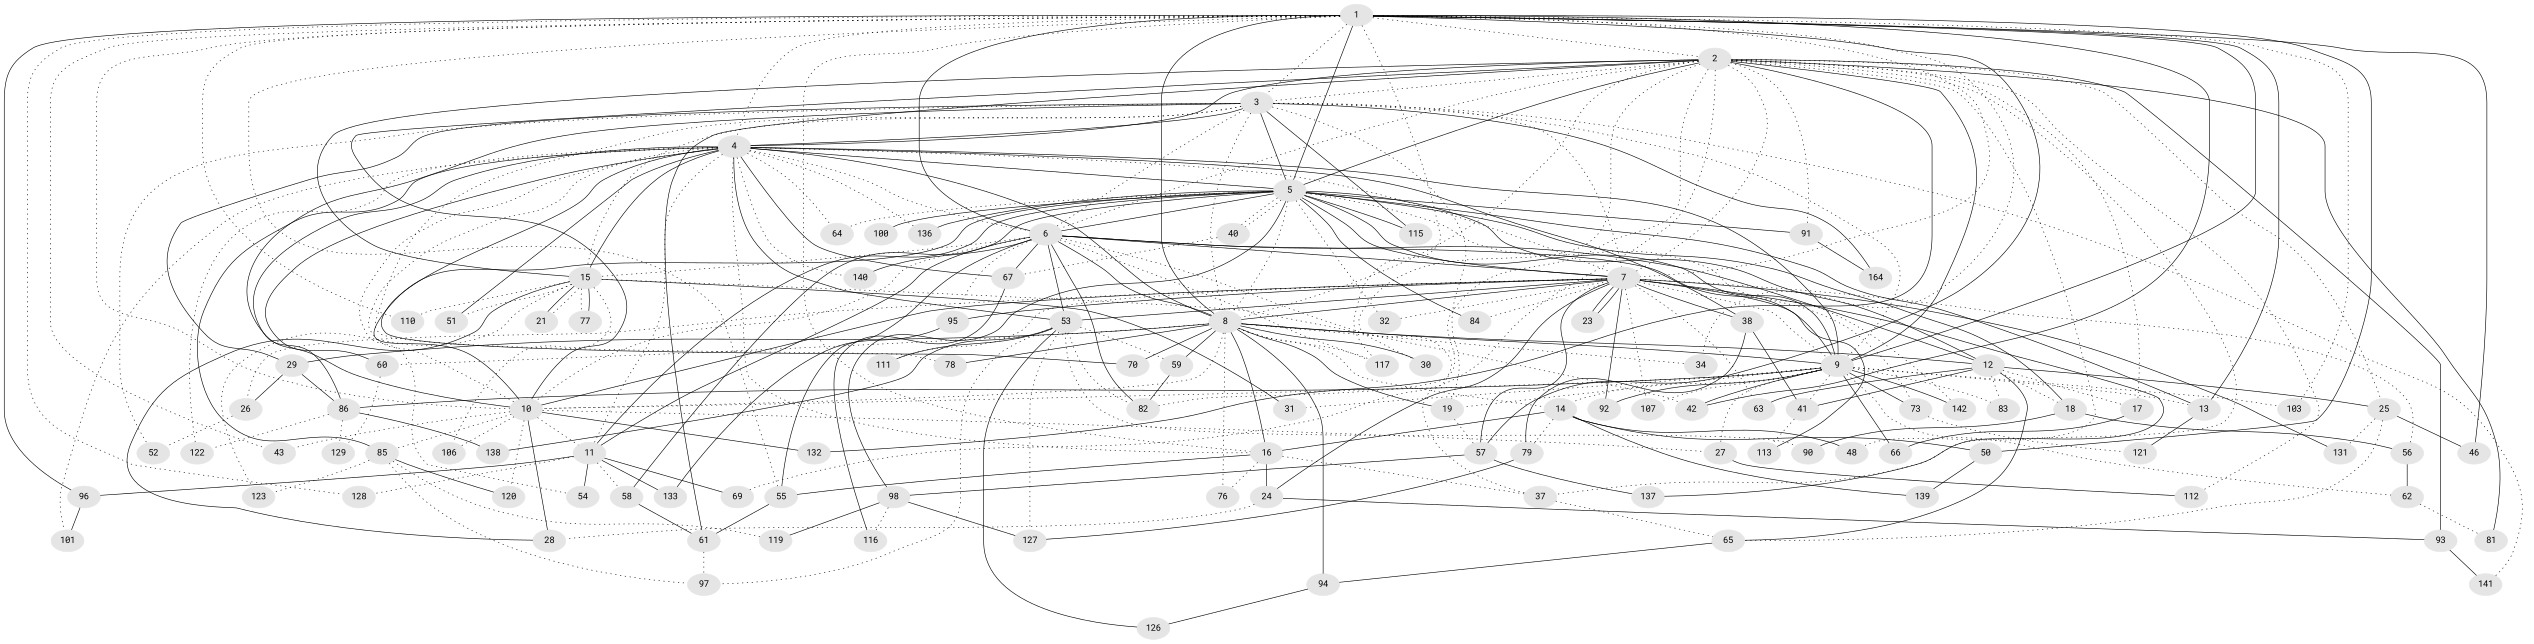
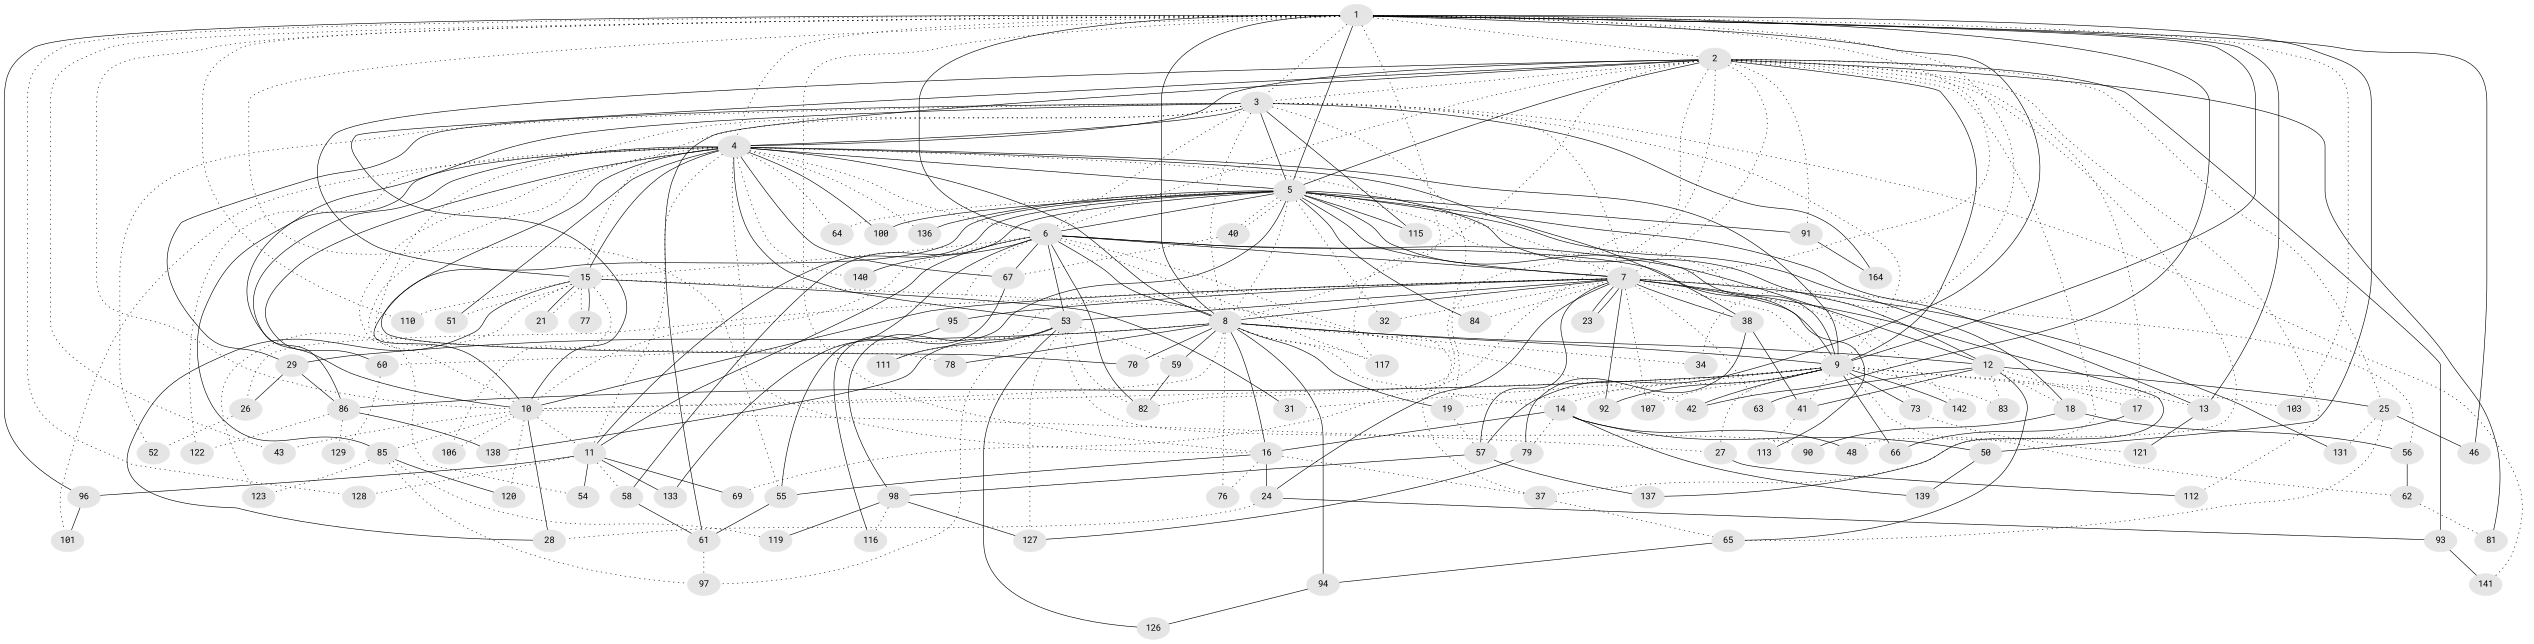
edge "4" -- "100": added
node "30": removed
node "132": removed
